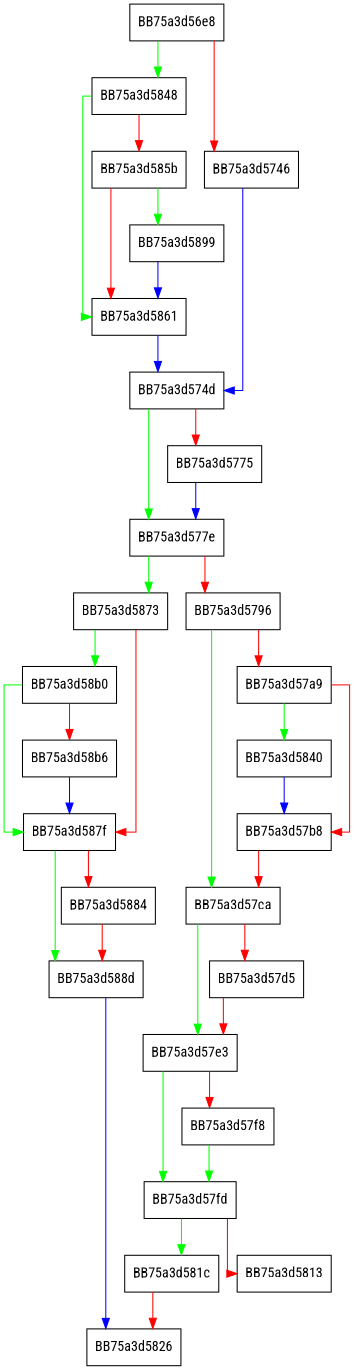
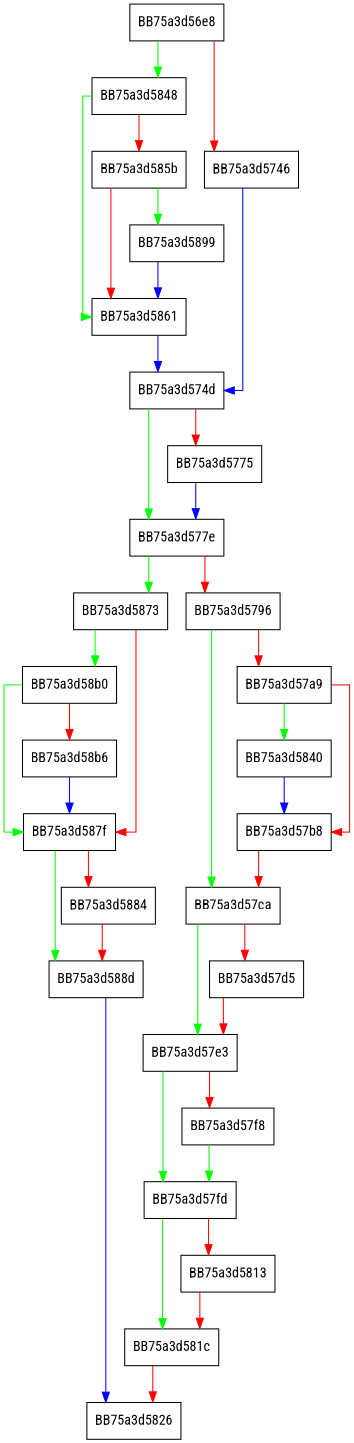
edge "BB75a3d5813" -> "BB75a3d581c": added
